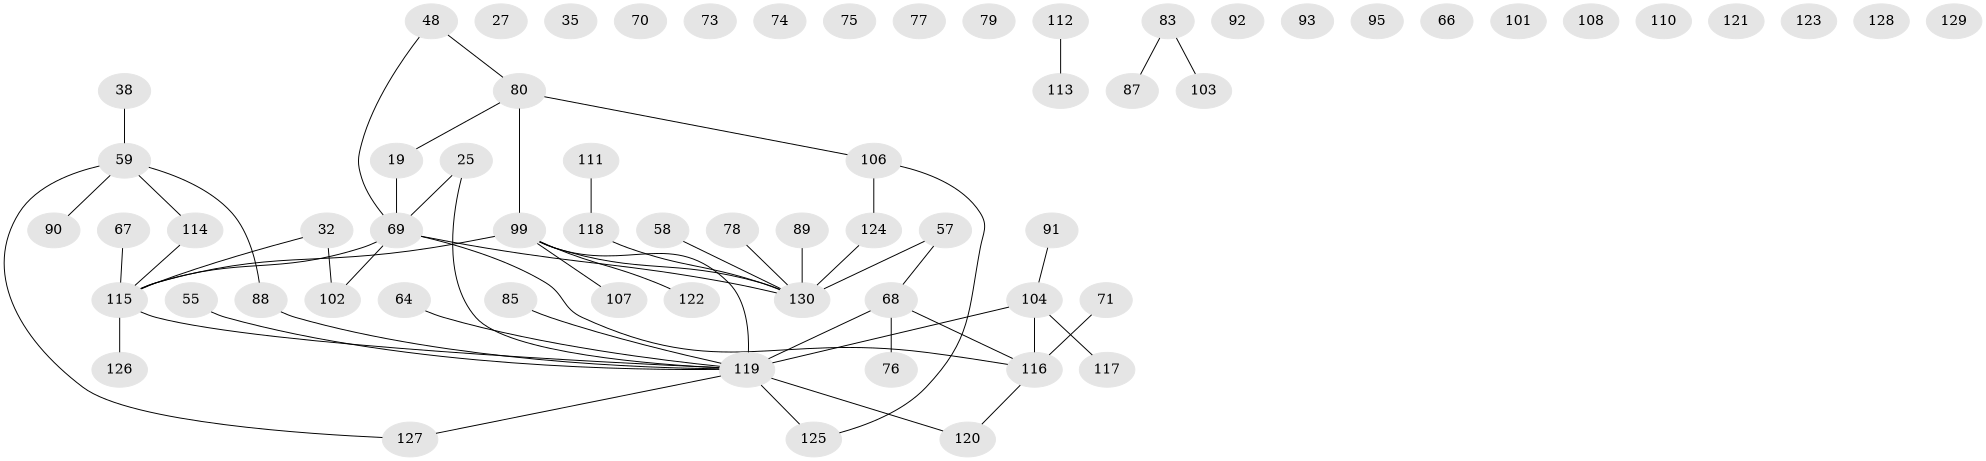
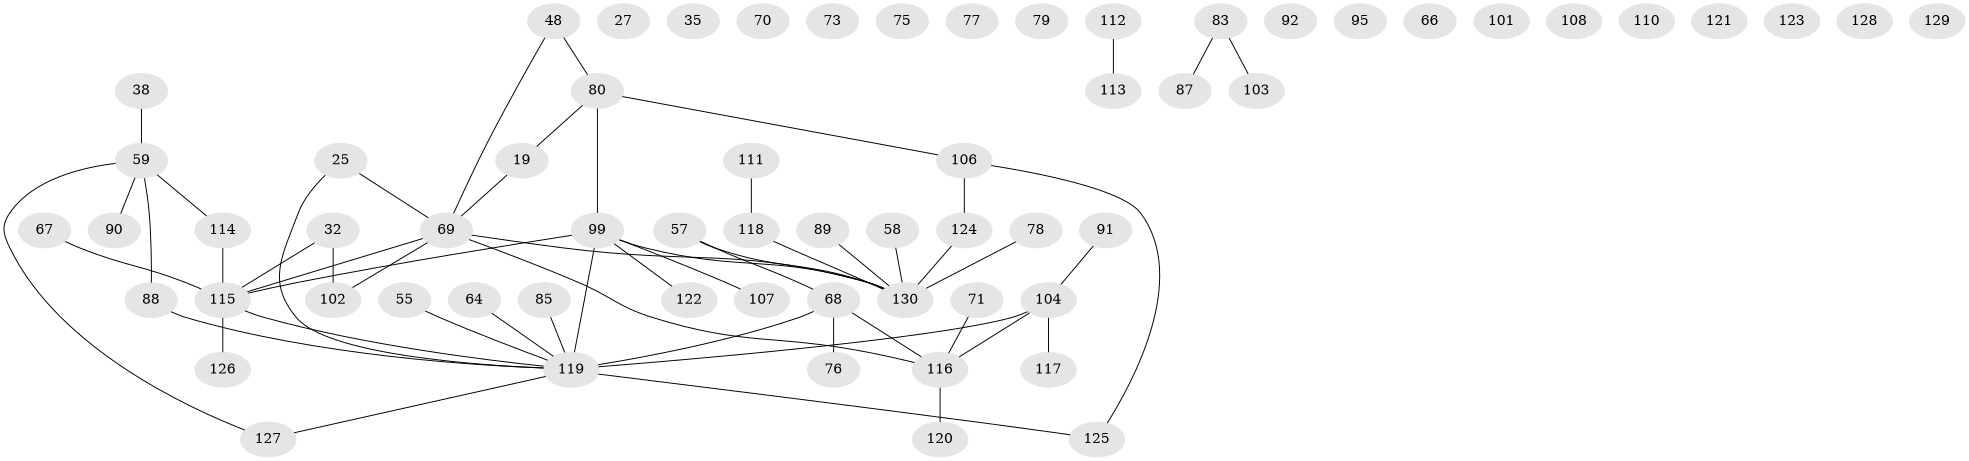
node "74": removed
node "93": removed
edge "119" -- "120": removed
